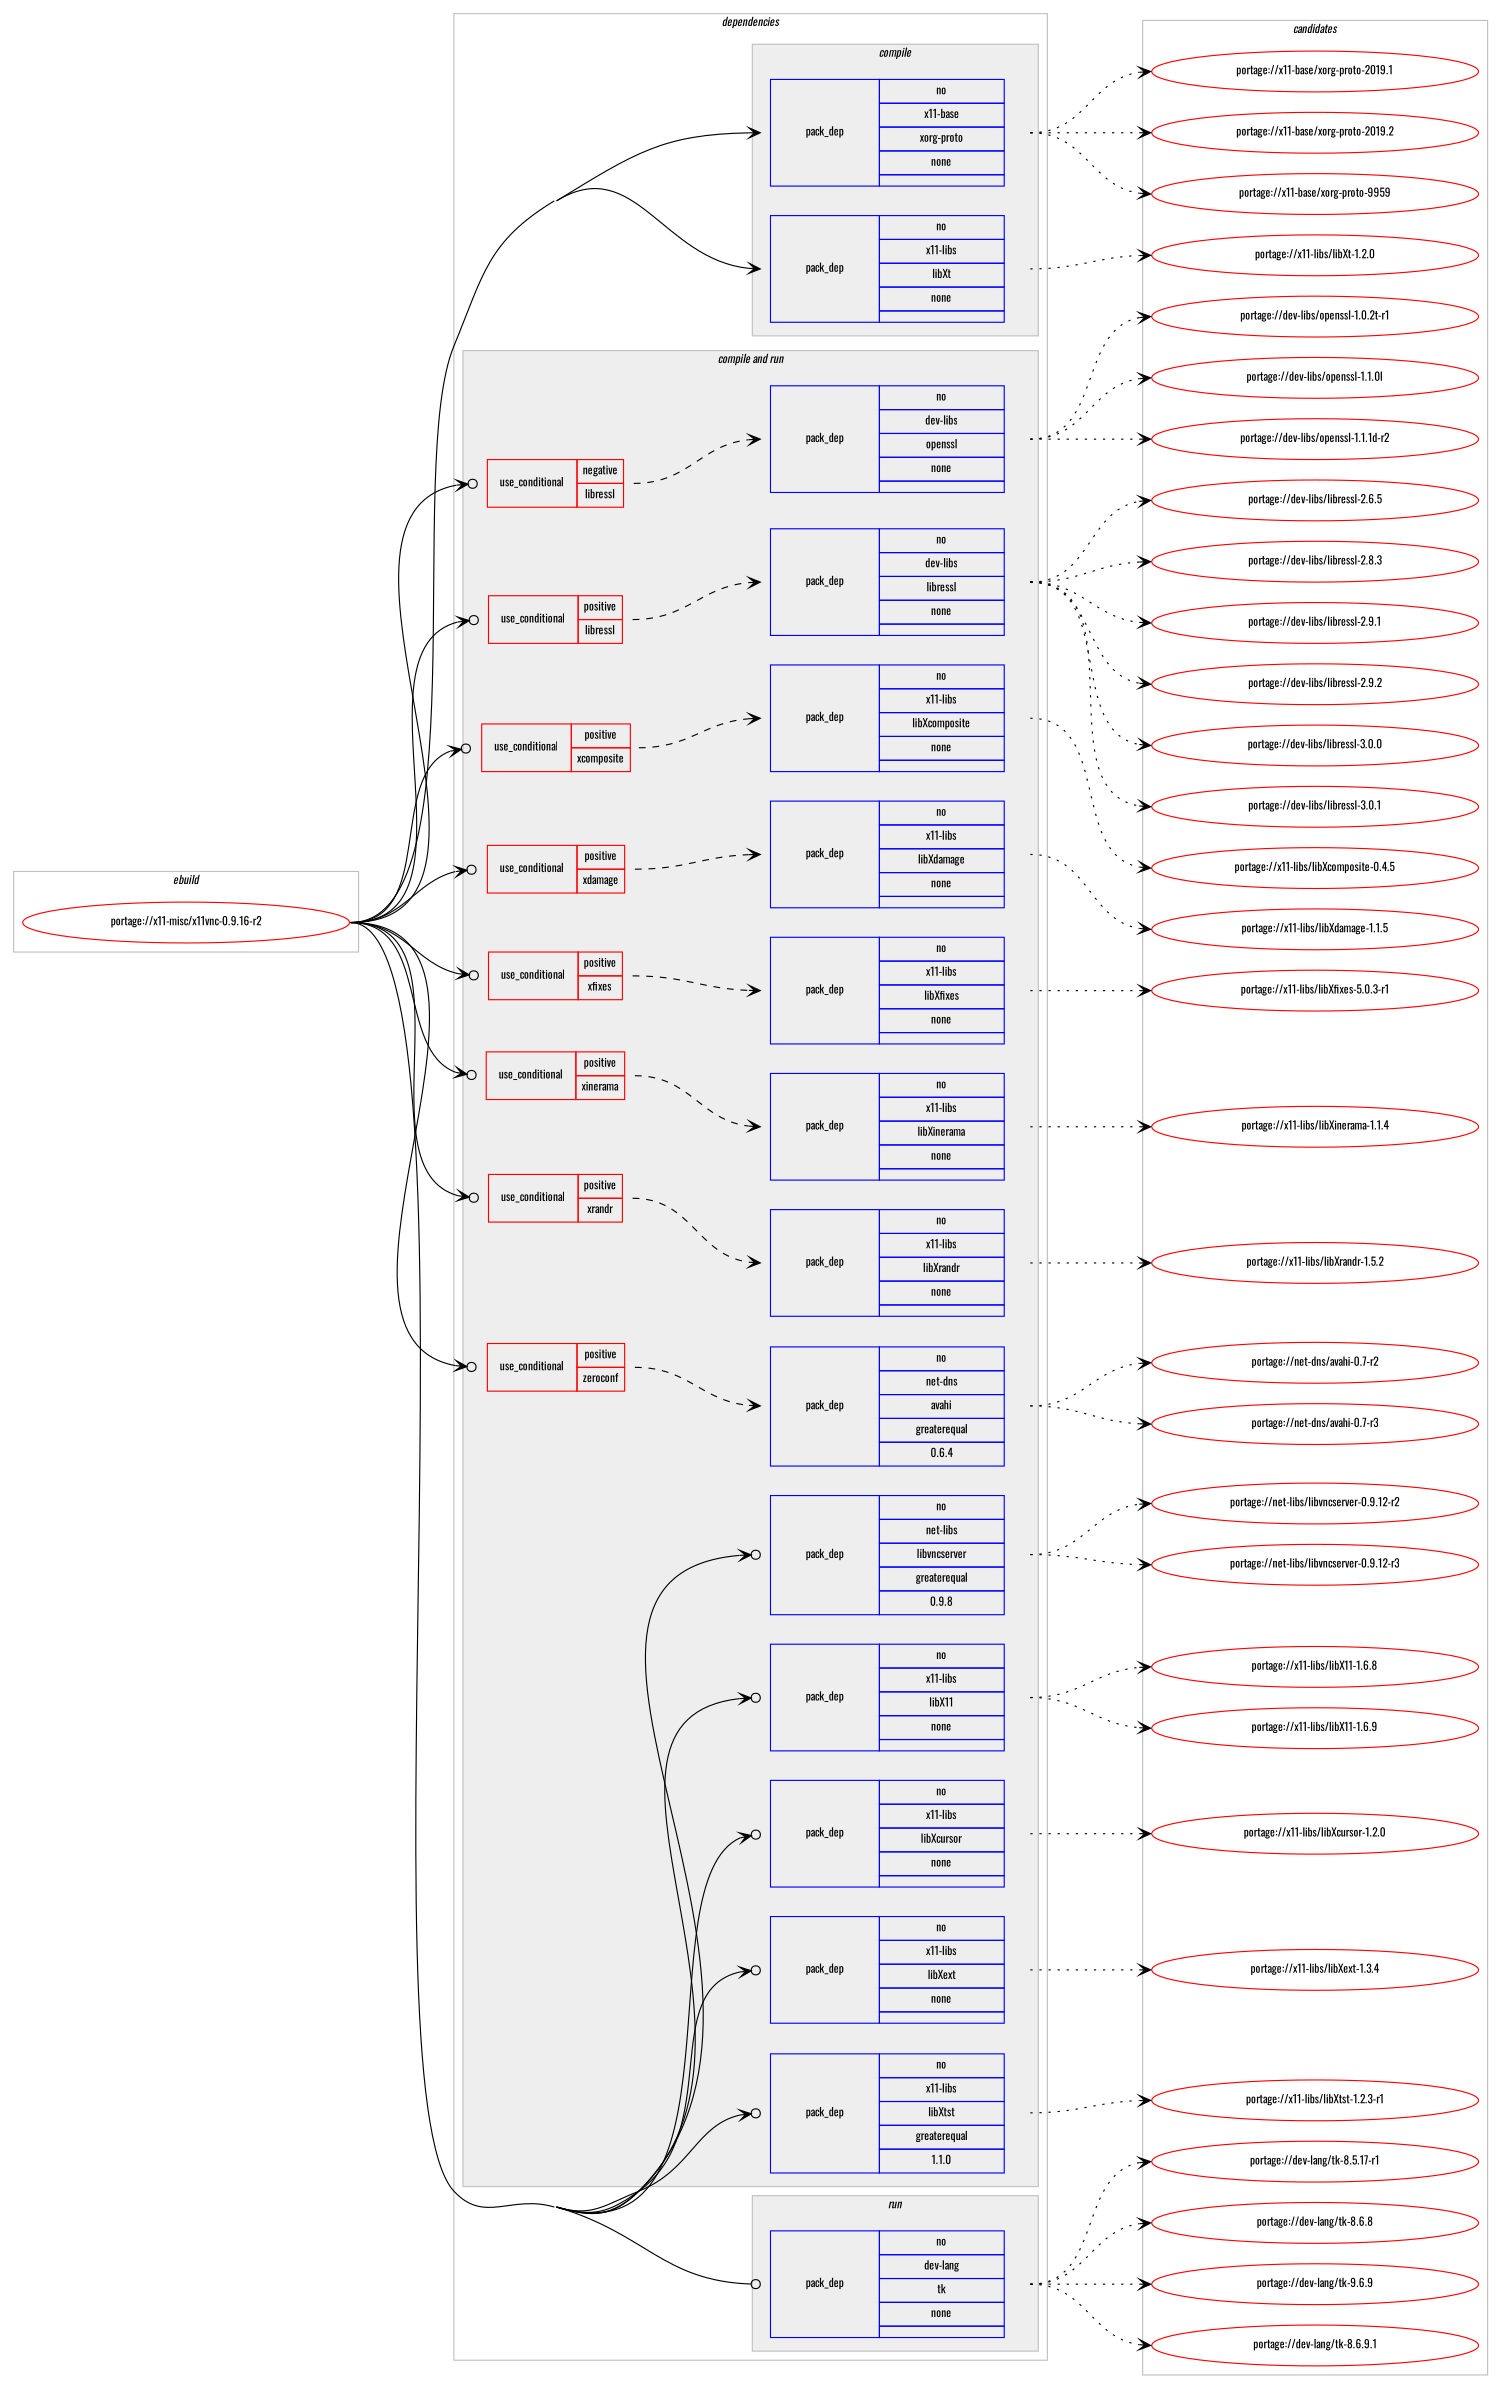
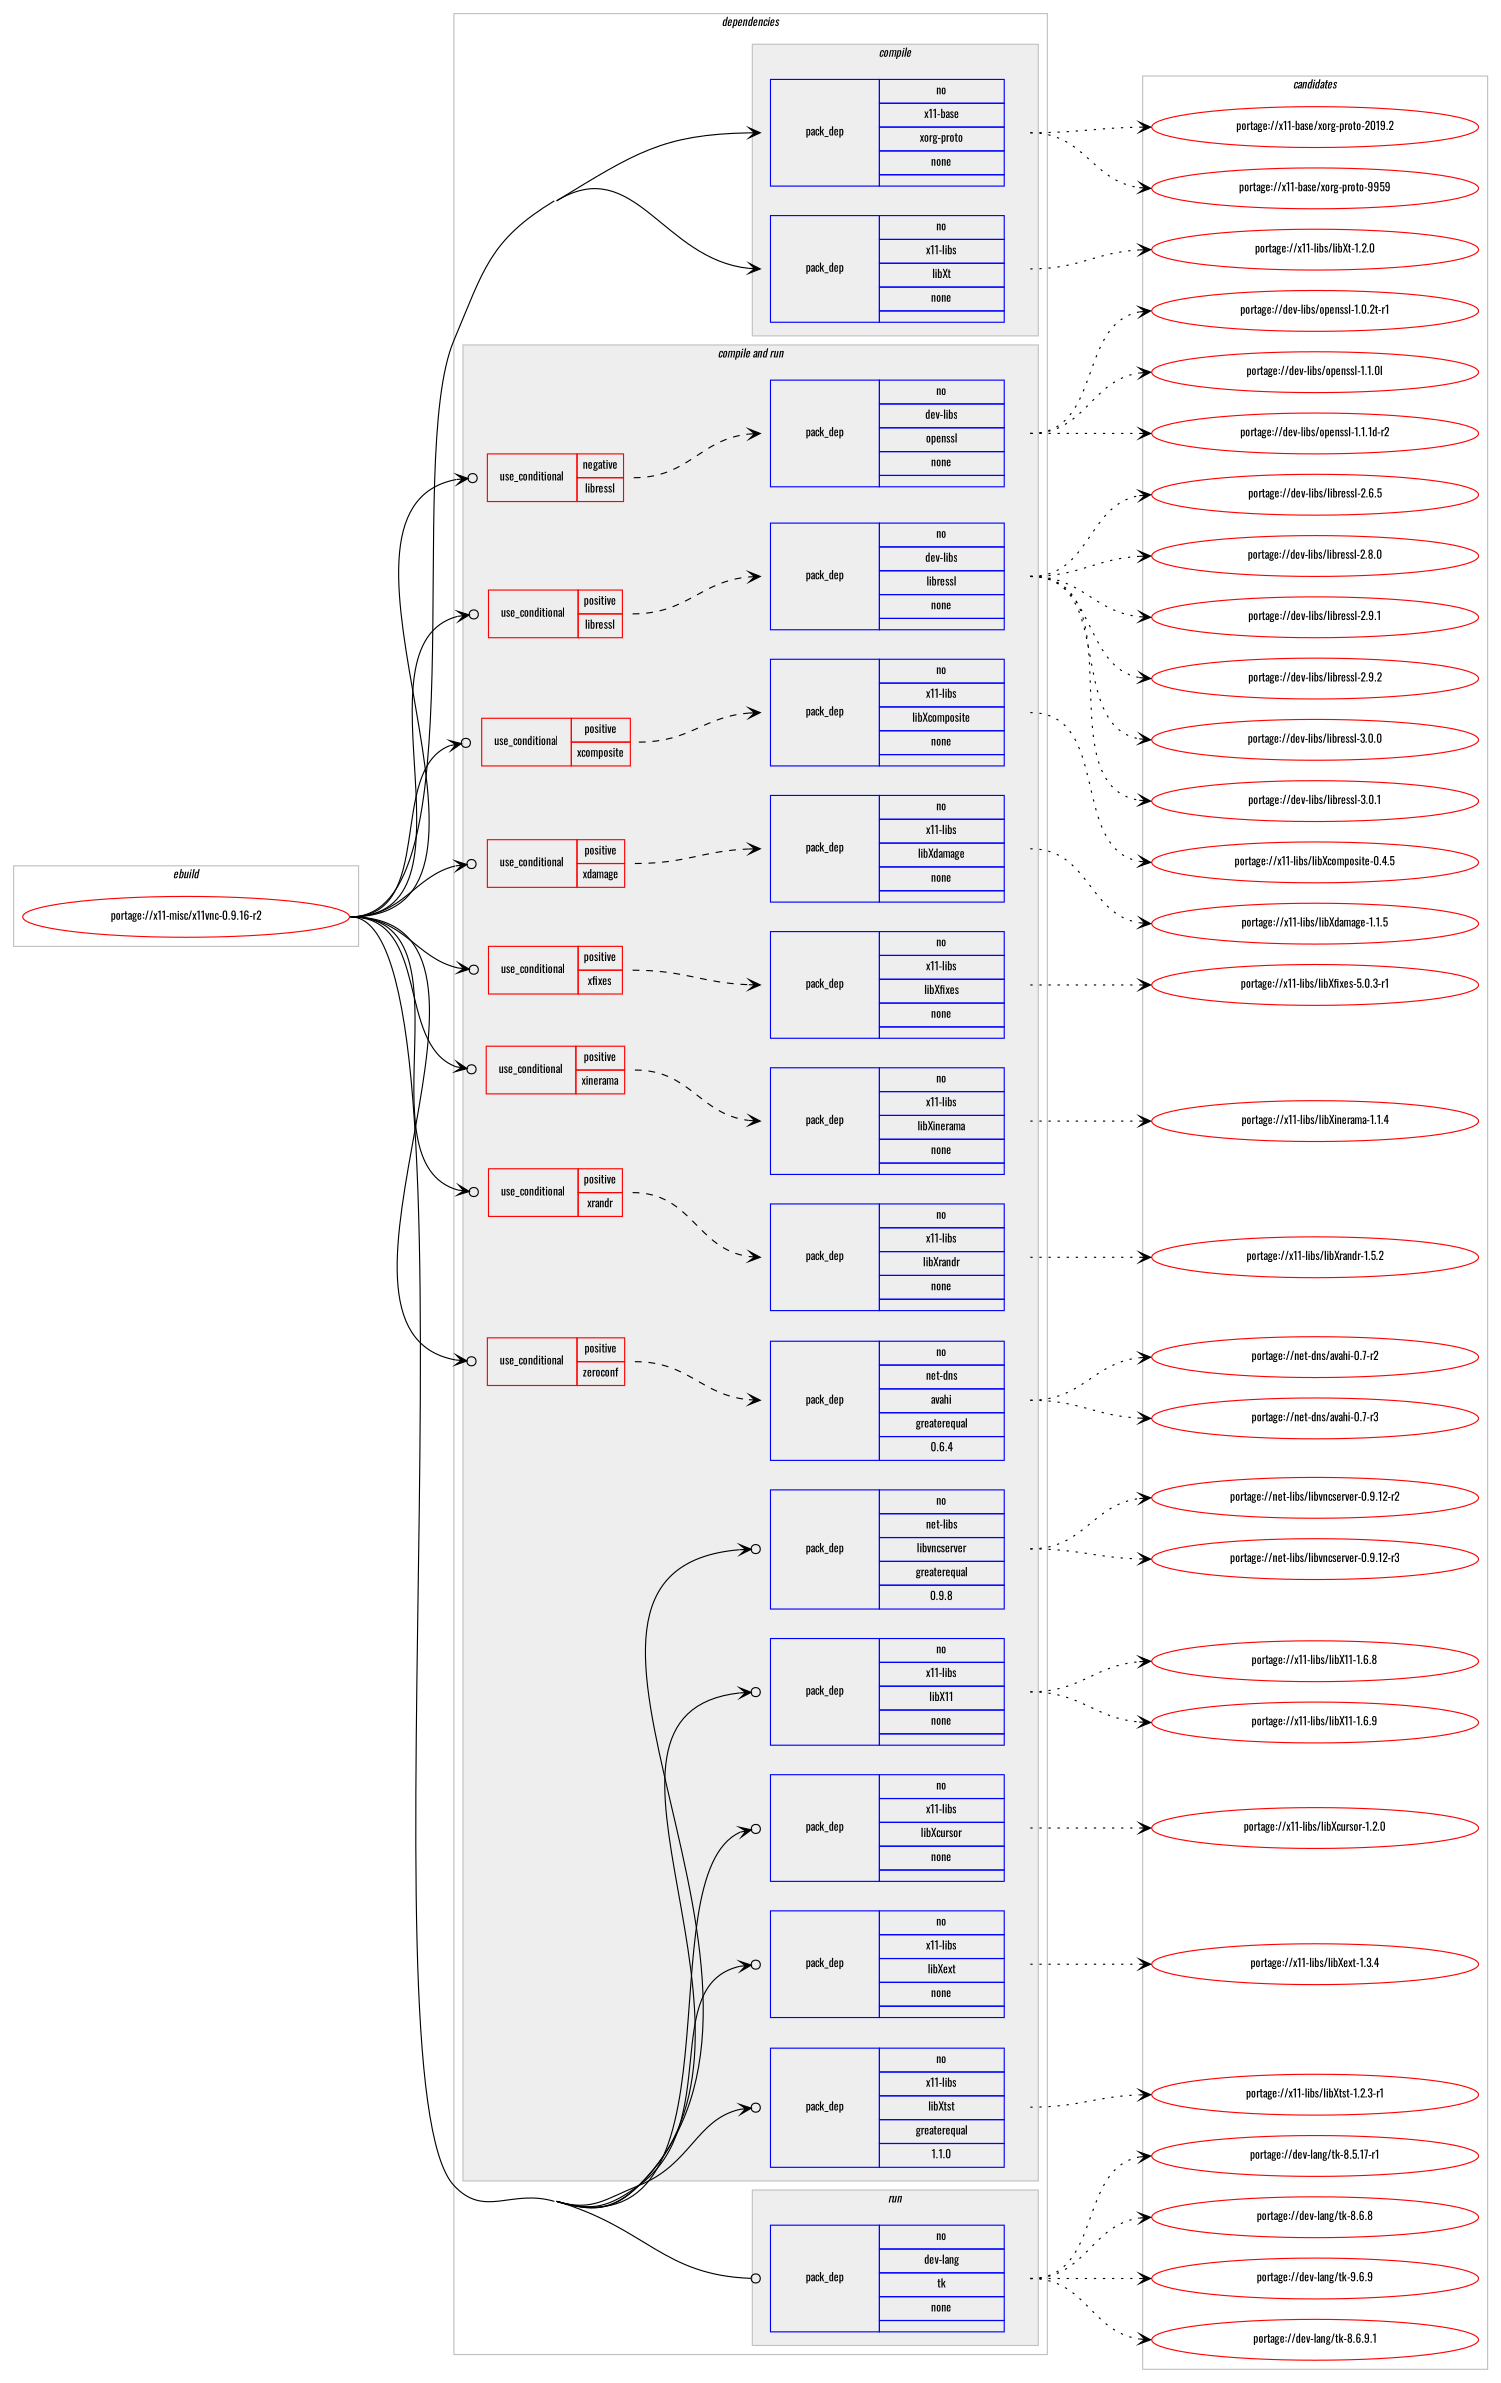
node "portage://x11-base/xorg-proto-2019.1": removed
node "portage://dev-libs/libressl-2.8.3": label "portage://dev-libs/libressl-2.8.3" -> "portage://dev-libs/libressl-2.8.0"
